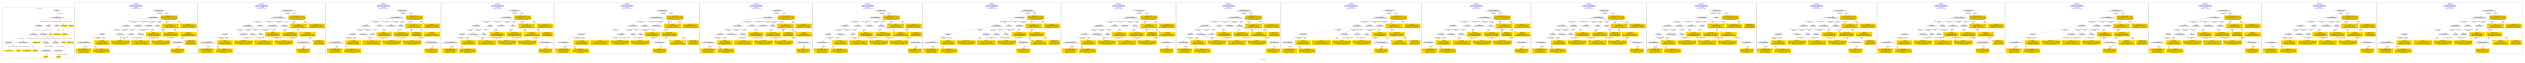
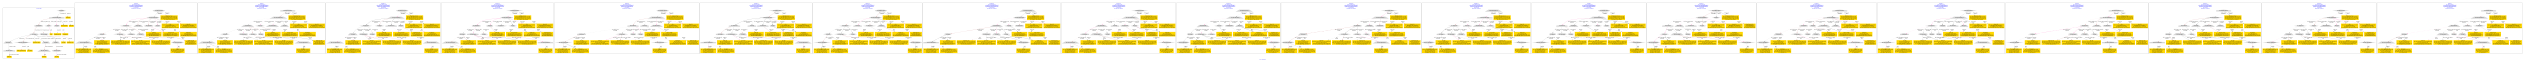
node "Image_URL": added
edge "E69_Death1" -> "death_date": now "E52_Time-Span3" -> "death_date"
node "E52_Time-Span3": fillcolor gold -> lightgray
